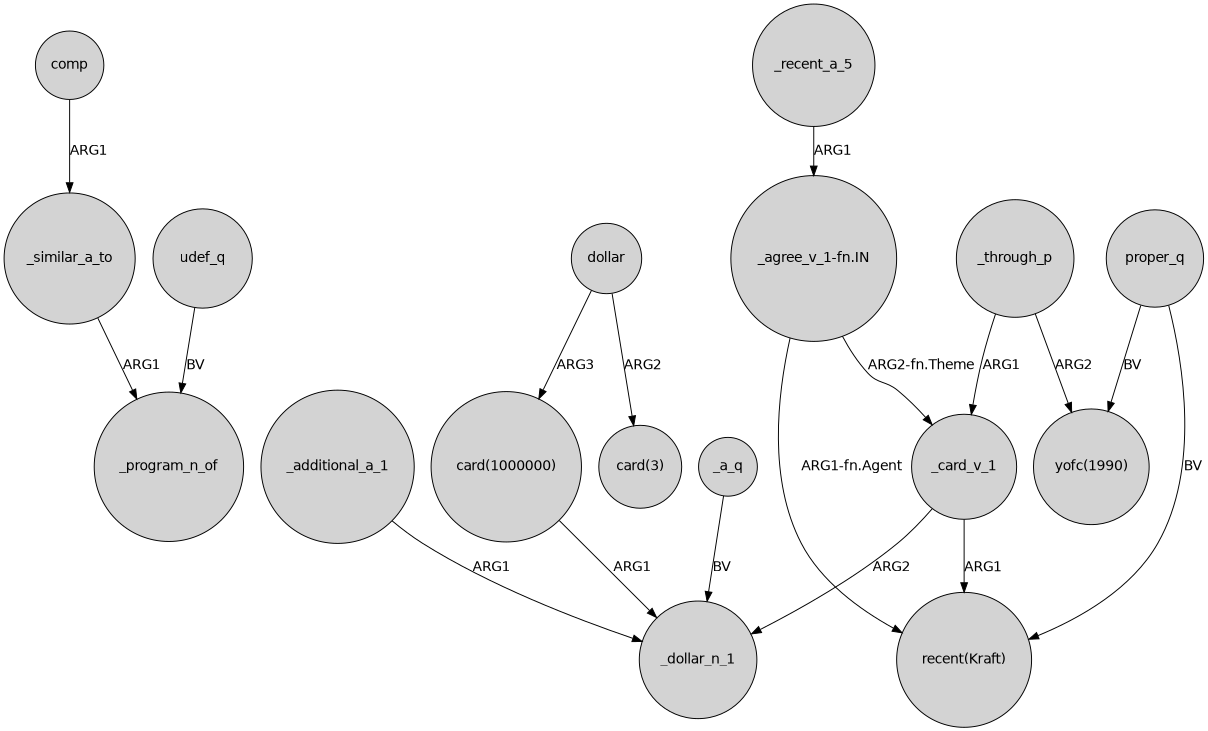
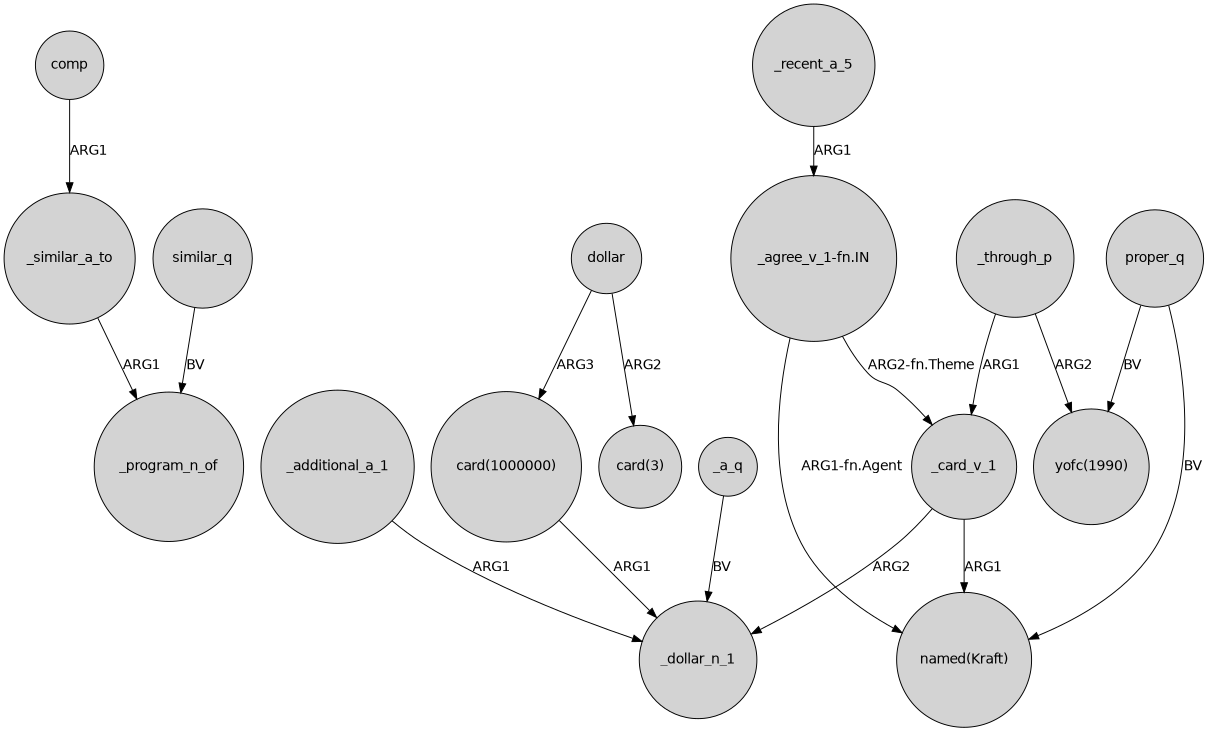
node "udef_q": label "udef_q" -> "similar_q"
node "recent(Kraft)": label "recent(Kraft)" -> "named(Kraft)"
